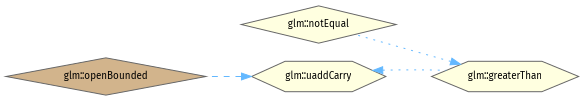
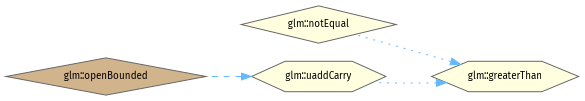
edge "glm::greaterThan" -> "glm::uaddCarry": reversed
